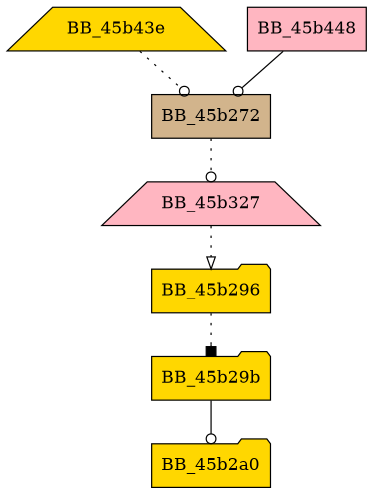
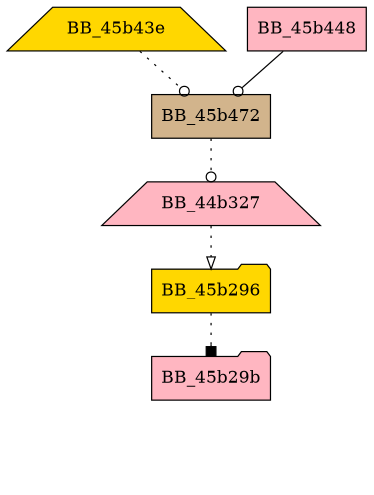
node "BB_45b272": label "BB_45b272" -> "BB_45b472"
node "BB_45b327": label "BB_45b327" -> "BB_44b327"
node "BB_45b29b": fillcolor gold -> lightpink
node "BB_45b2a0": removed
